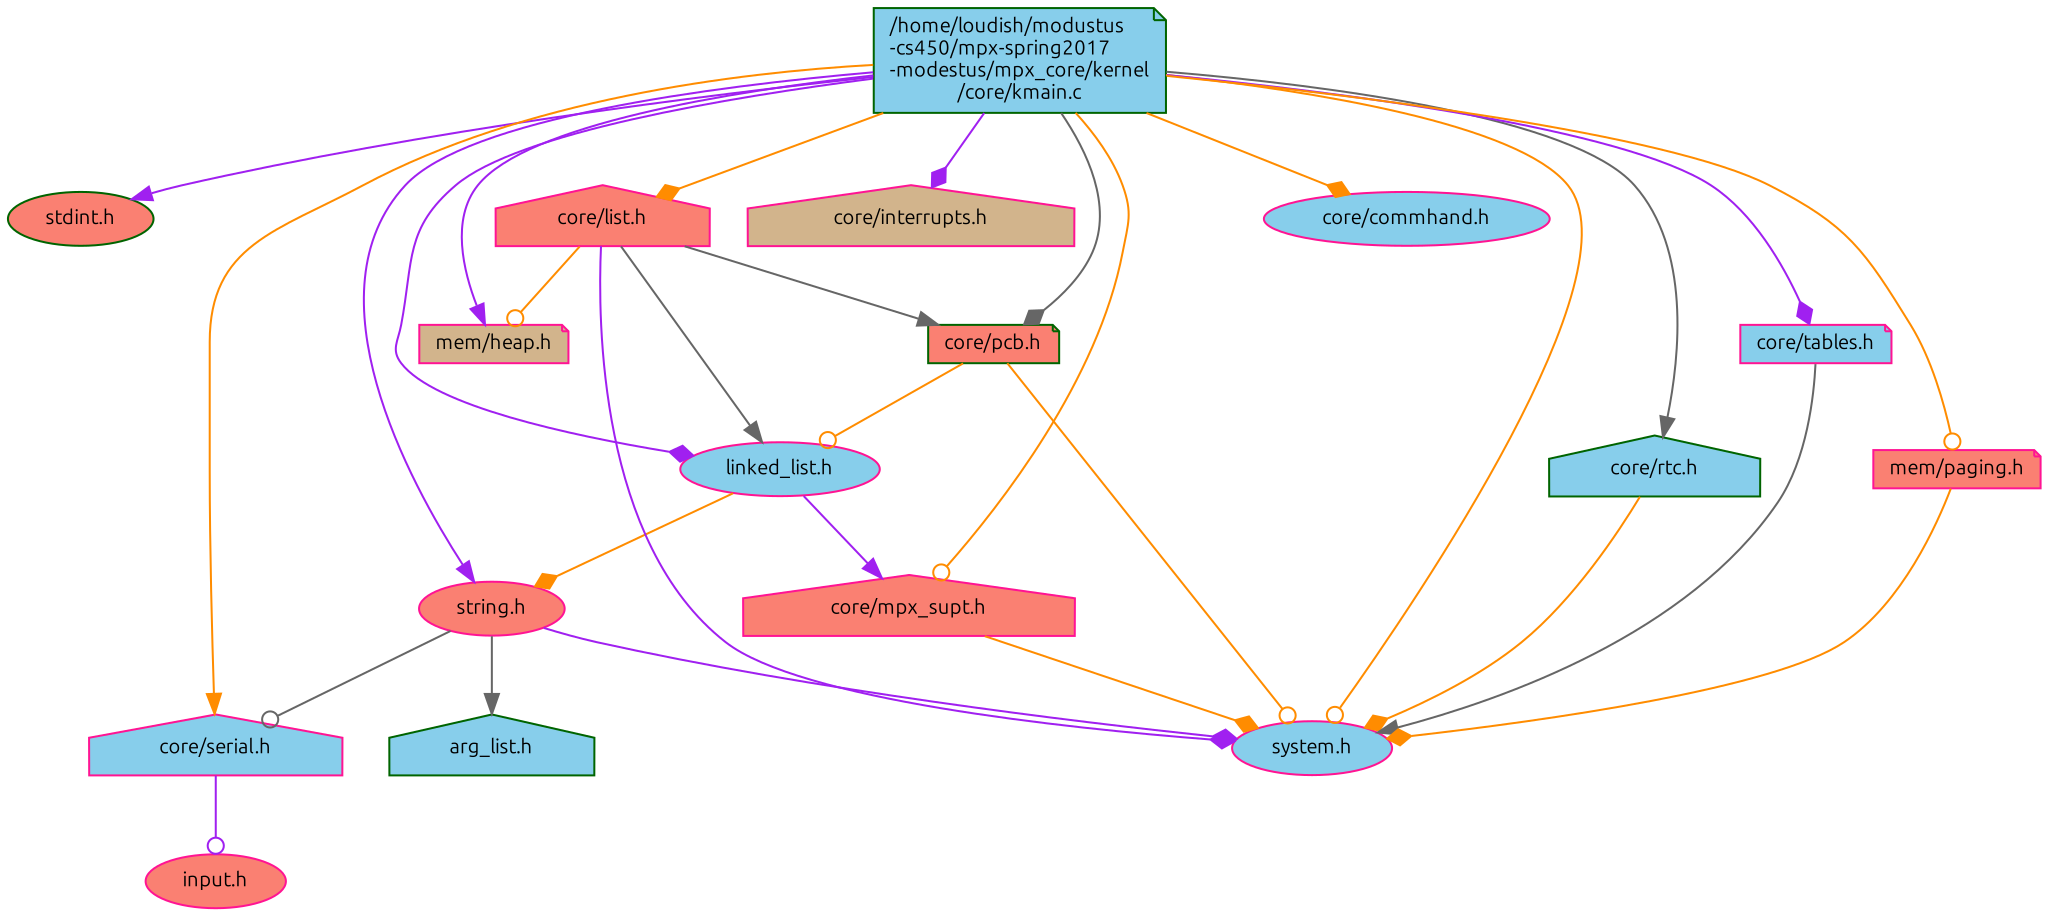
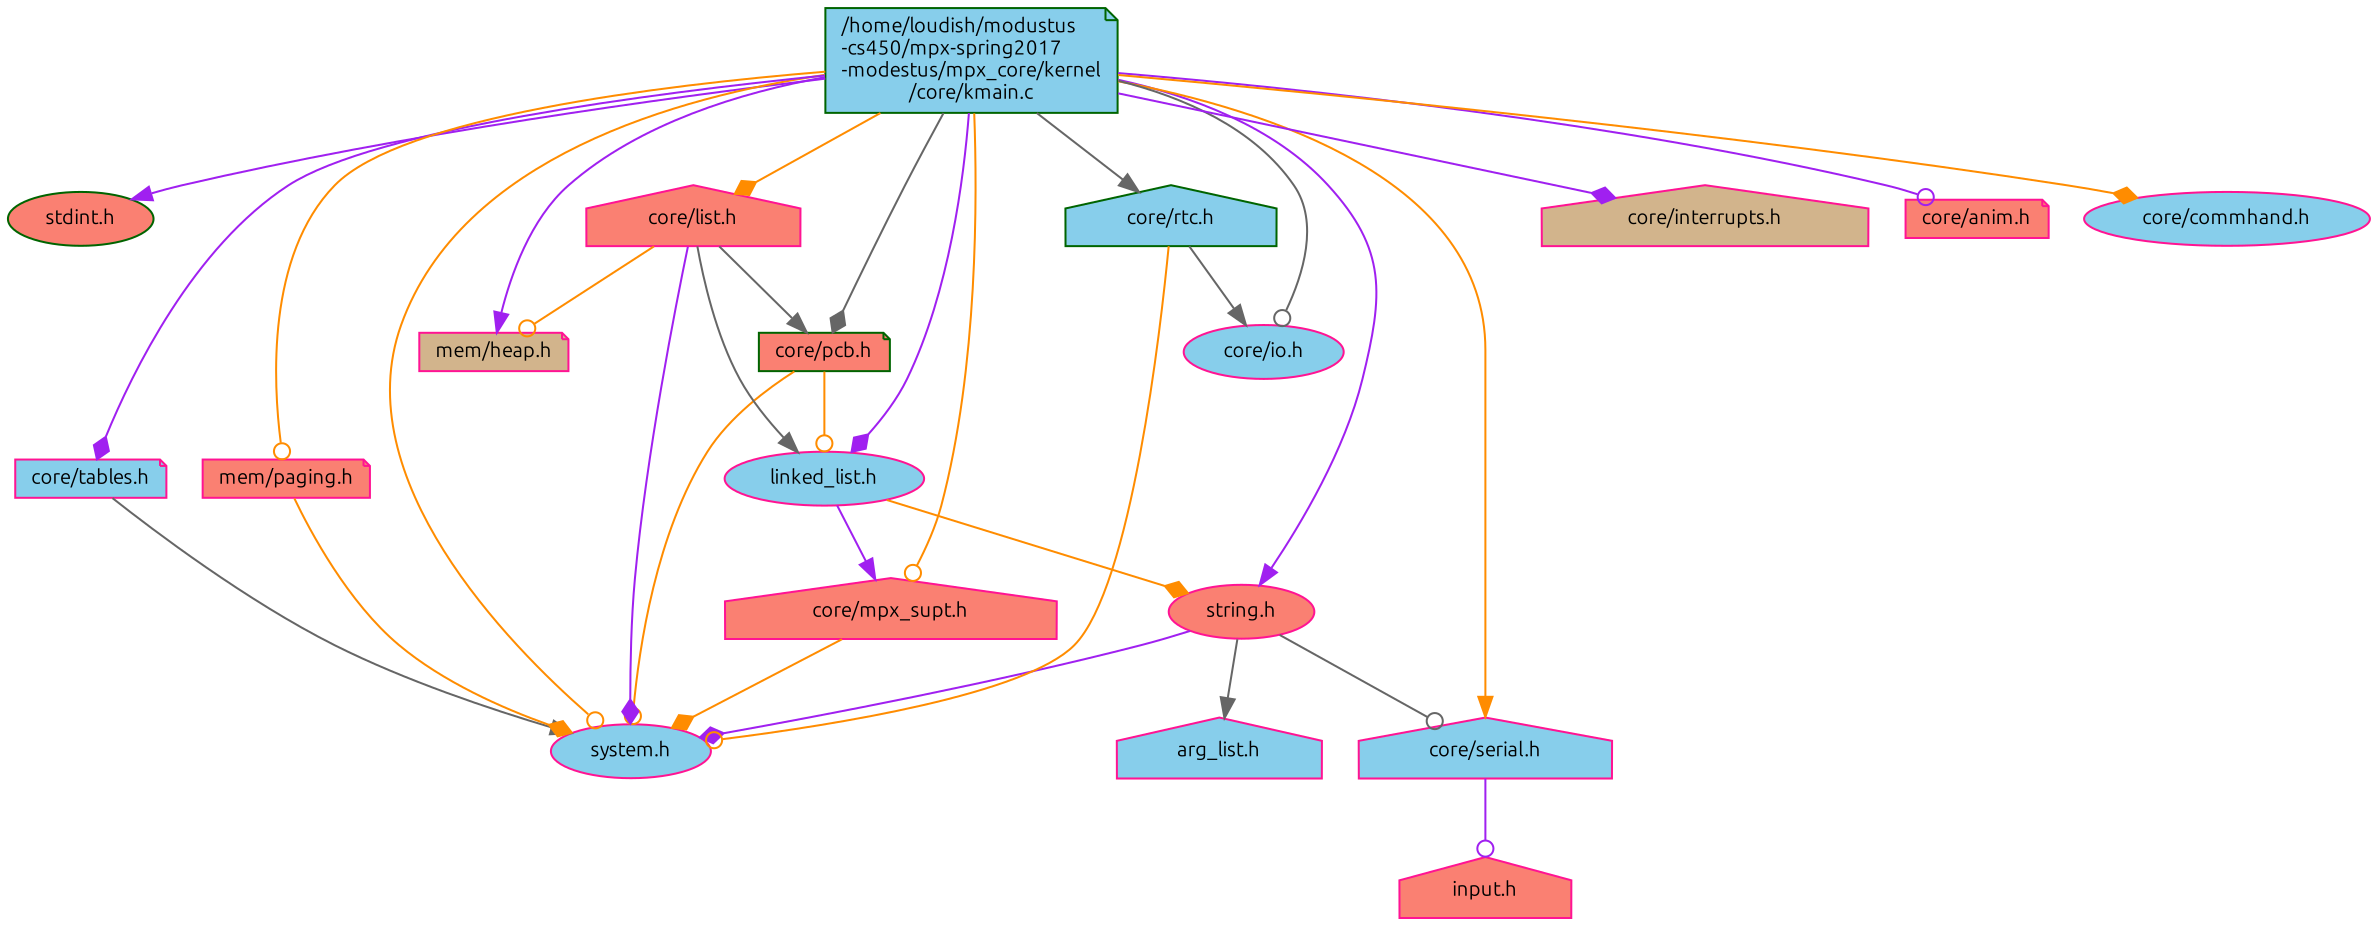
node "core/anim.h": added
node "core/io.h": added
edge "core/rtc.h" -> "system.h": arrowhead diamond -> odot
node "arg_list.h": color darkgreen -> deeppink
node "input.h": shape ellipse -> house
